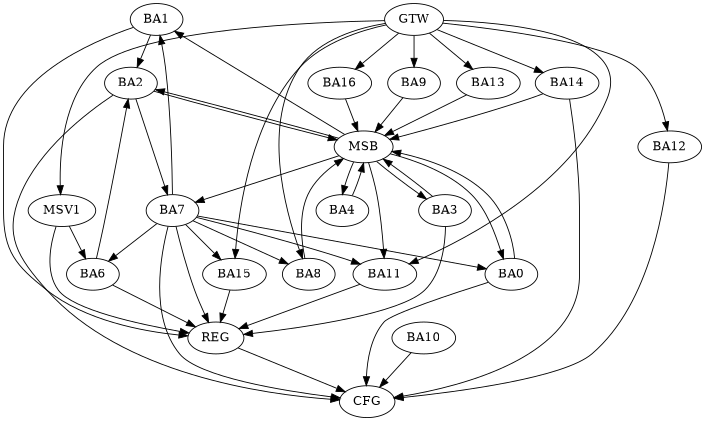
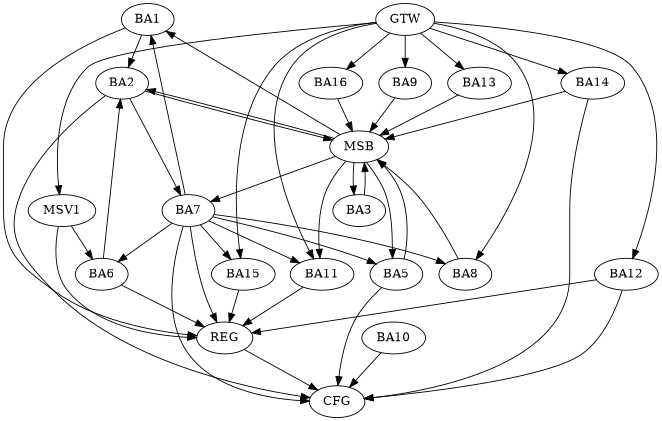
node "BA4": removed
node "BA0": label "BA0" -> "BA5"
edge "BA3" -> "REG": now "BA12" -> "REG"
